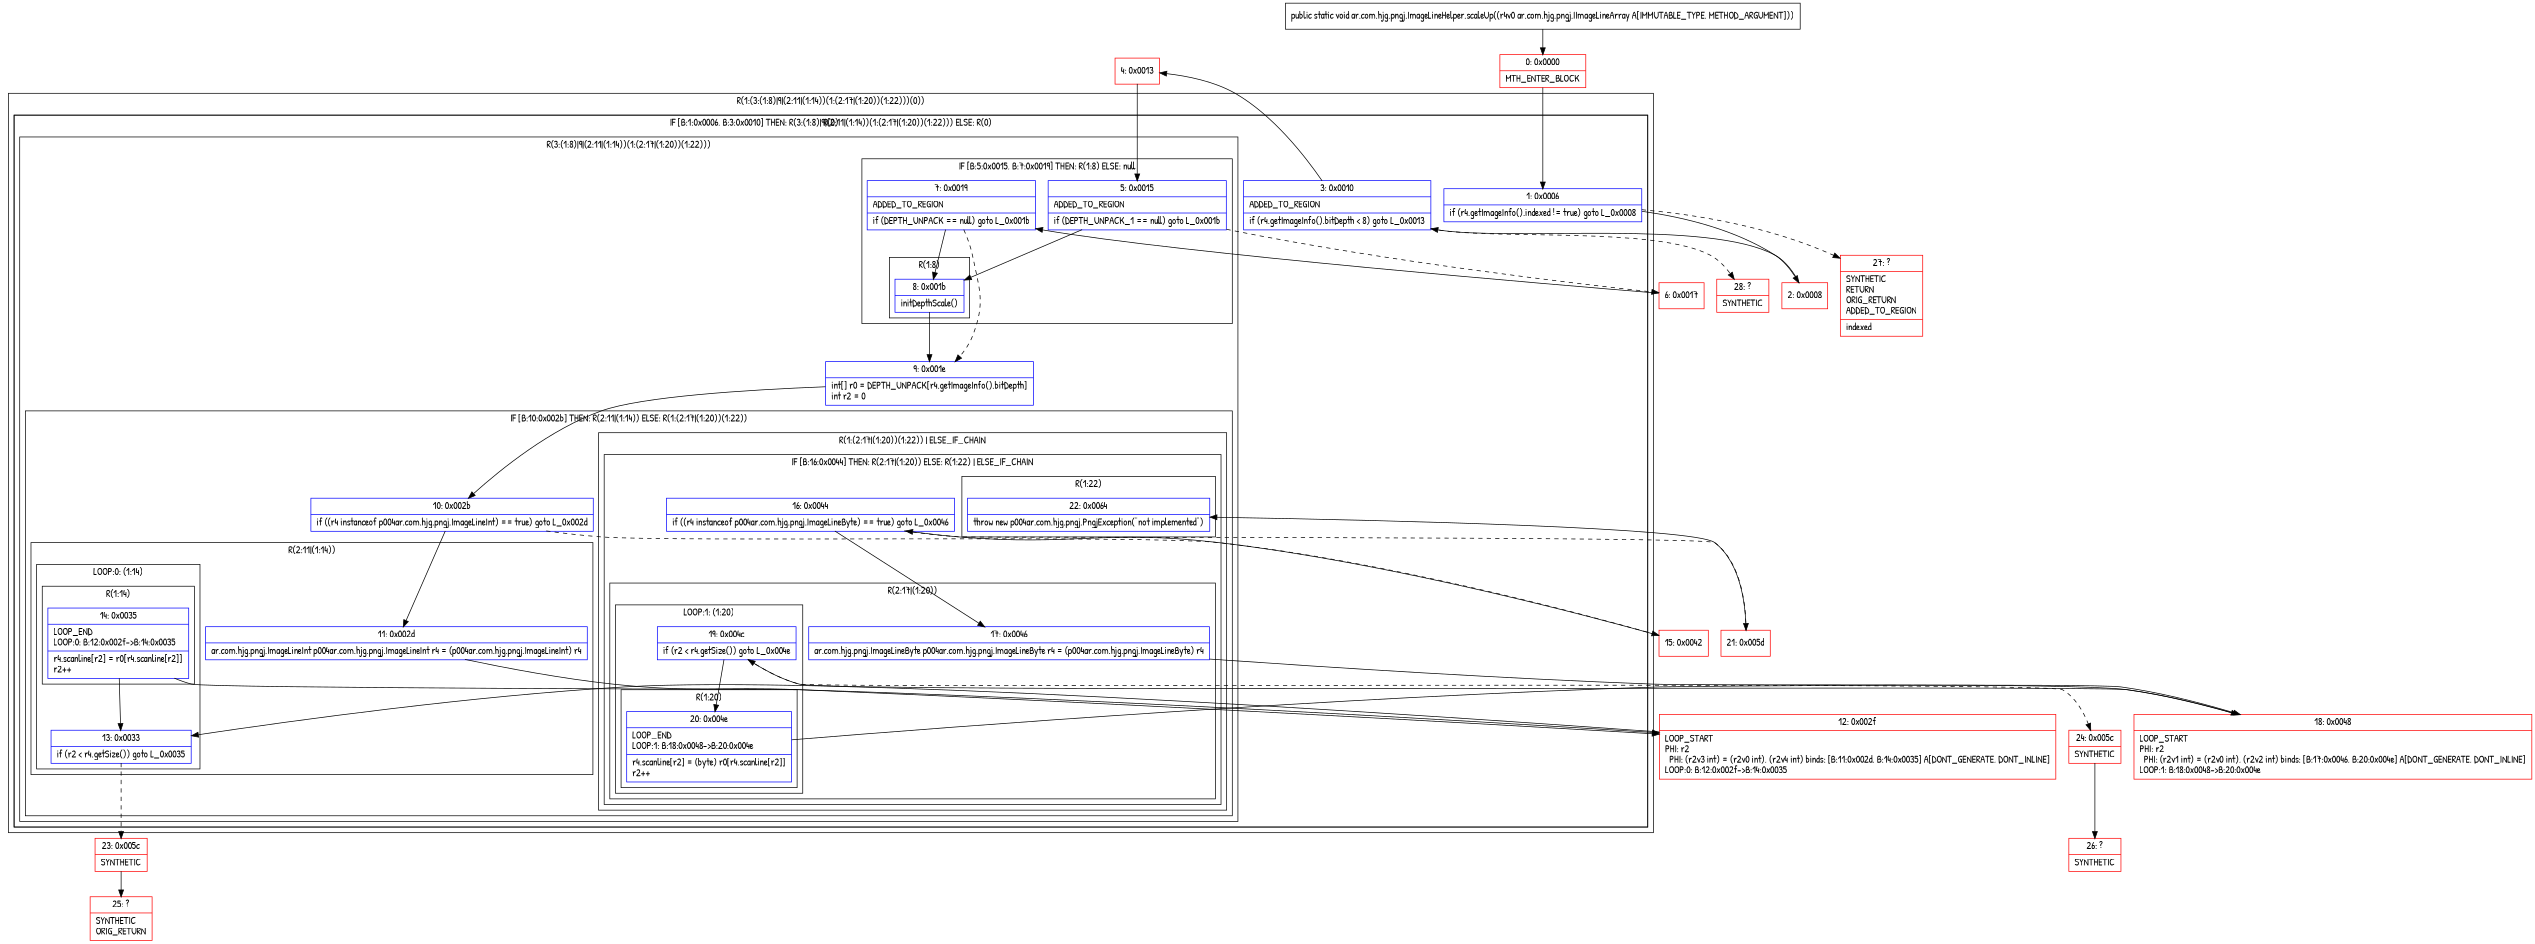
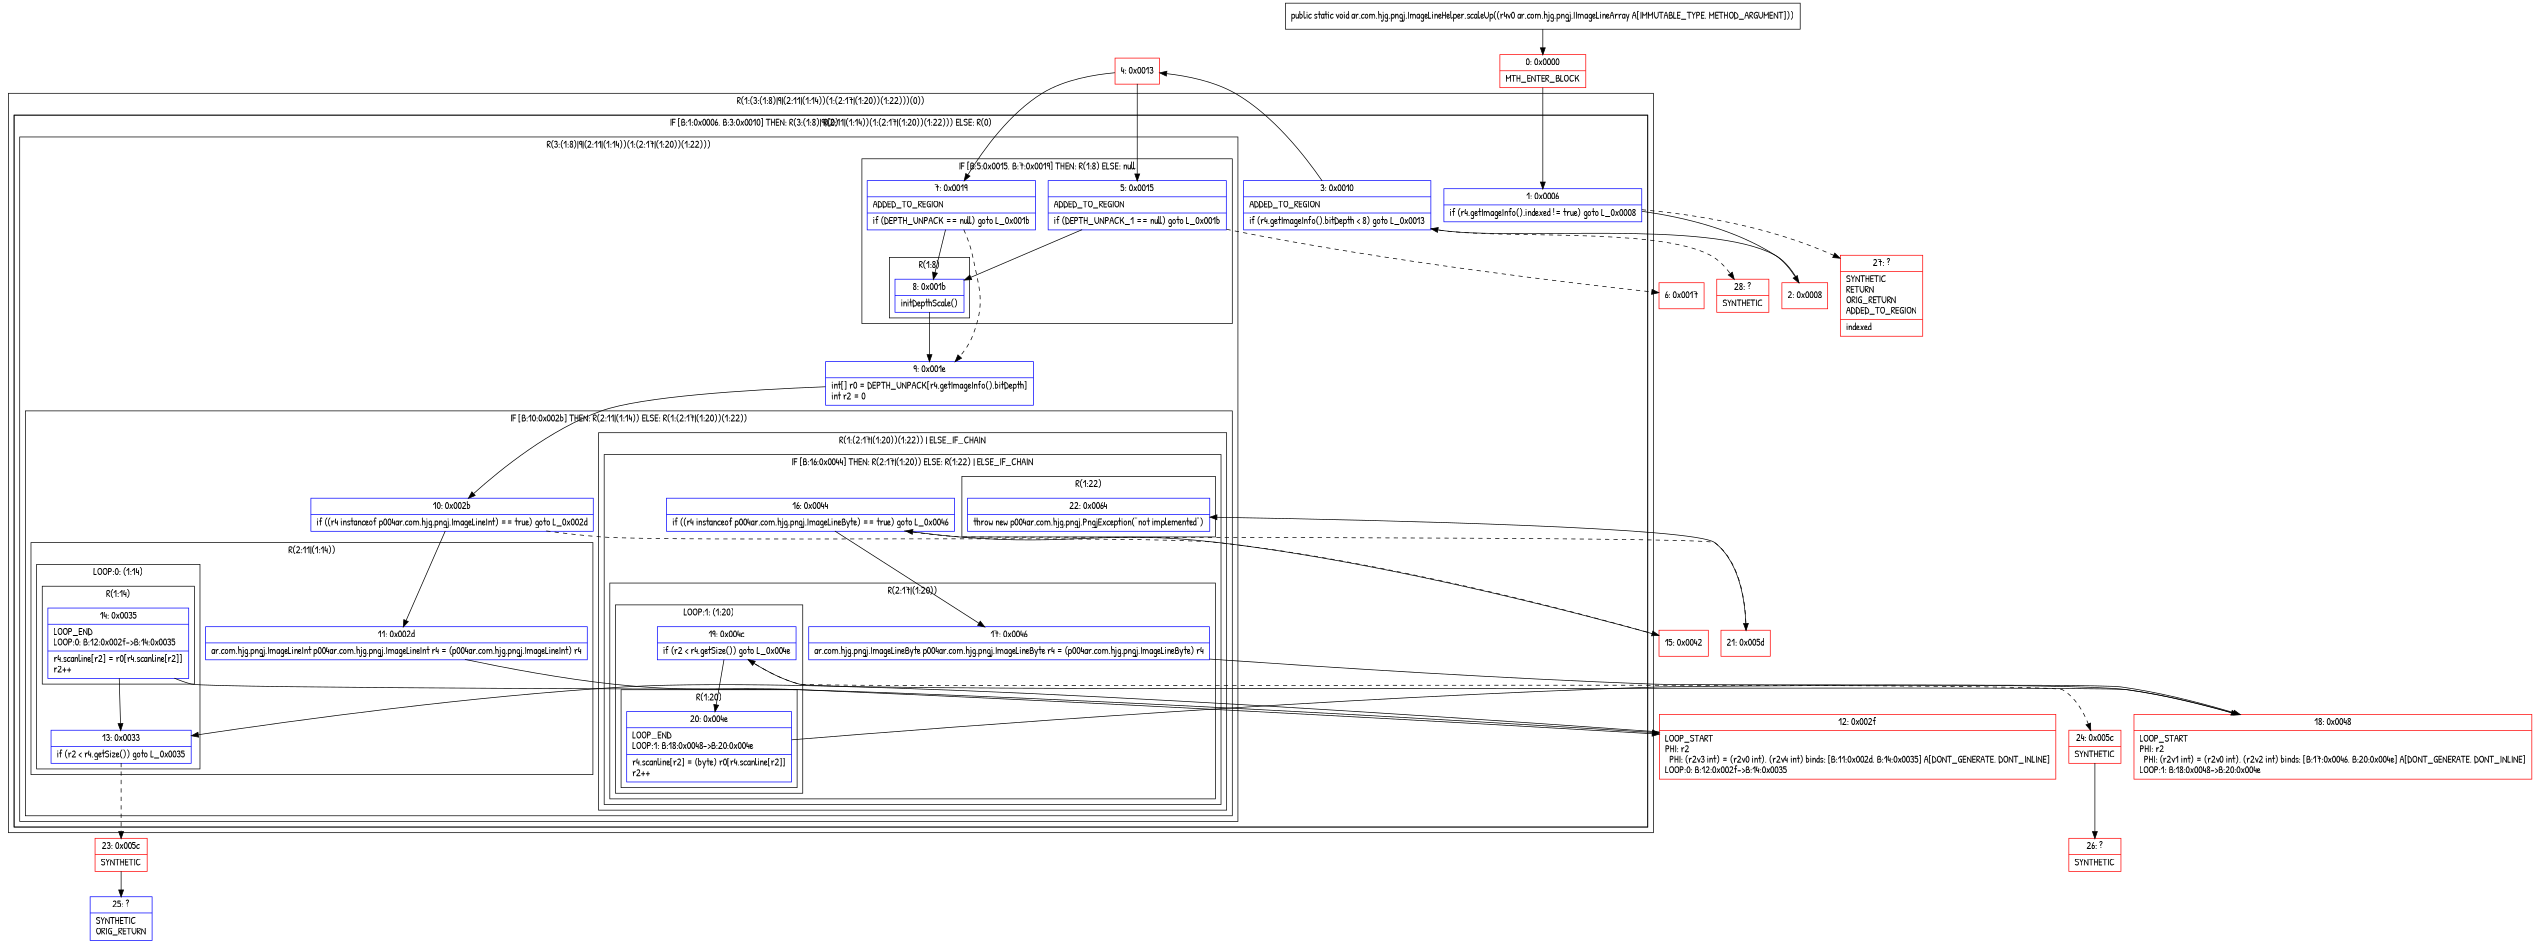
edge "6: 0x0017" -> "7: 0x0019": now "4: 0x0013" -> "7: 0x0019"
node "25: ?": color red -> blue
